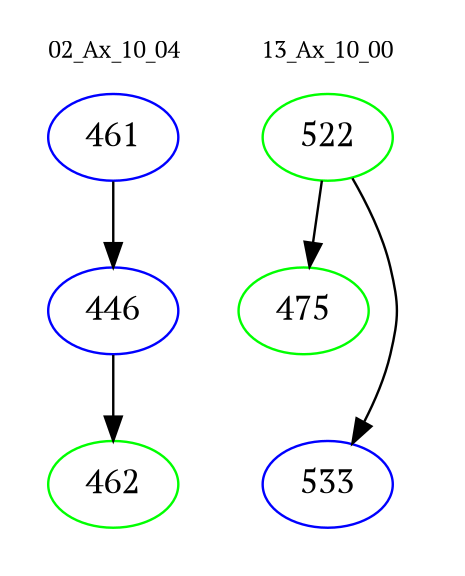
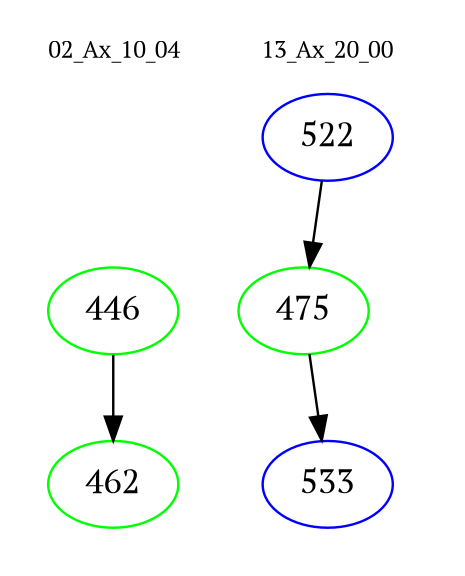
cluster "13_Ax_10_00": label "13_Ax_10_00" -> "13_Ax_20_00"
node "461": removed
node "522": color green -> blue
edge "522" -> "533": now "475" -> "533"
node "446": color blue -> green
